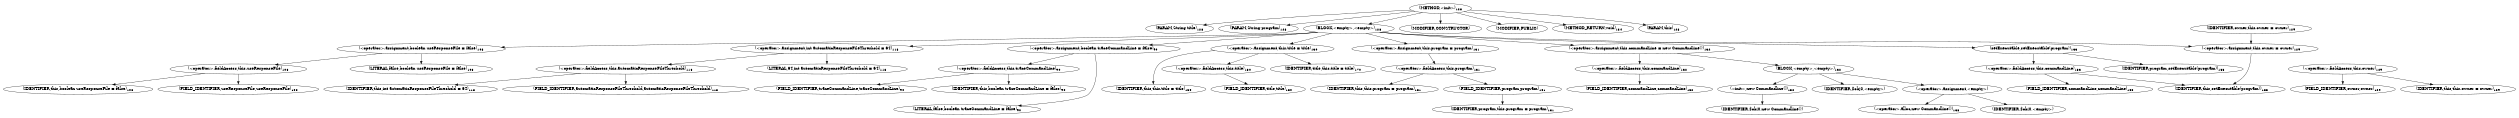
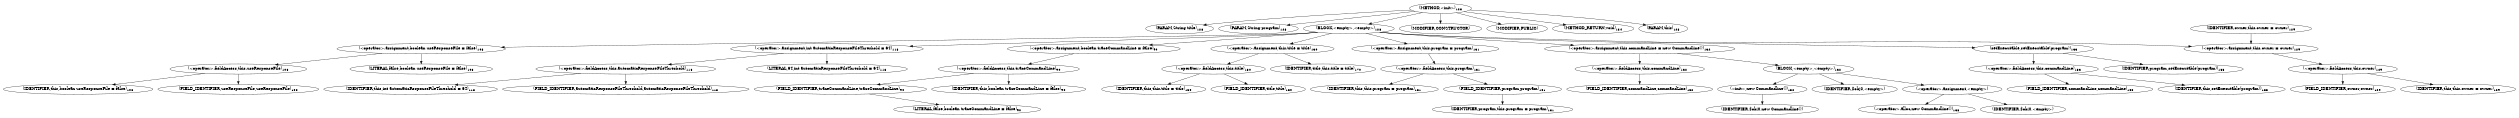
edge "(<operator>.assignment,this.title = title)" -> "(IDENTIFIER,this,this.title = title)": now "(<operator>.fieldAccess,this.title)" -> "(IDENTIFIER,this,this.title = title)"
edge "(<operator>.assignment,this.owner = owner)" -> "(IDENTIFIER,this,setExecutable(program))": now "(<operator>.assignment,this.owner = owner)" -> "(<operator>.fieldAccess,this.owner)"
edge "(<operator>.assignment,boolean traceCommandLine = false)" -> "(LITERAL,false,boolean traceCommandLine = false)": now "(FIELD_IDENTIFIER,traceCommandLine,traceCommandLine)" -> "(LITERAL,false,boolean traceCommandLine = false)"
